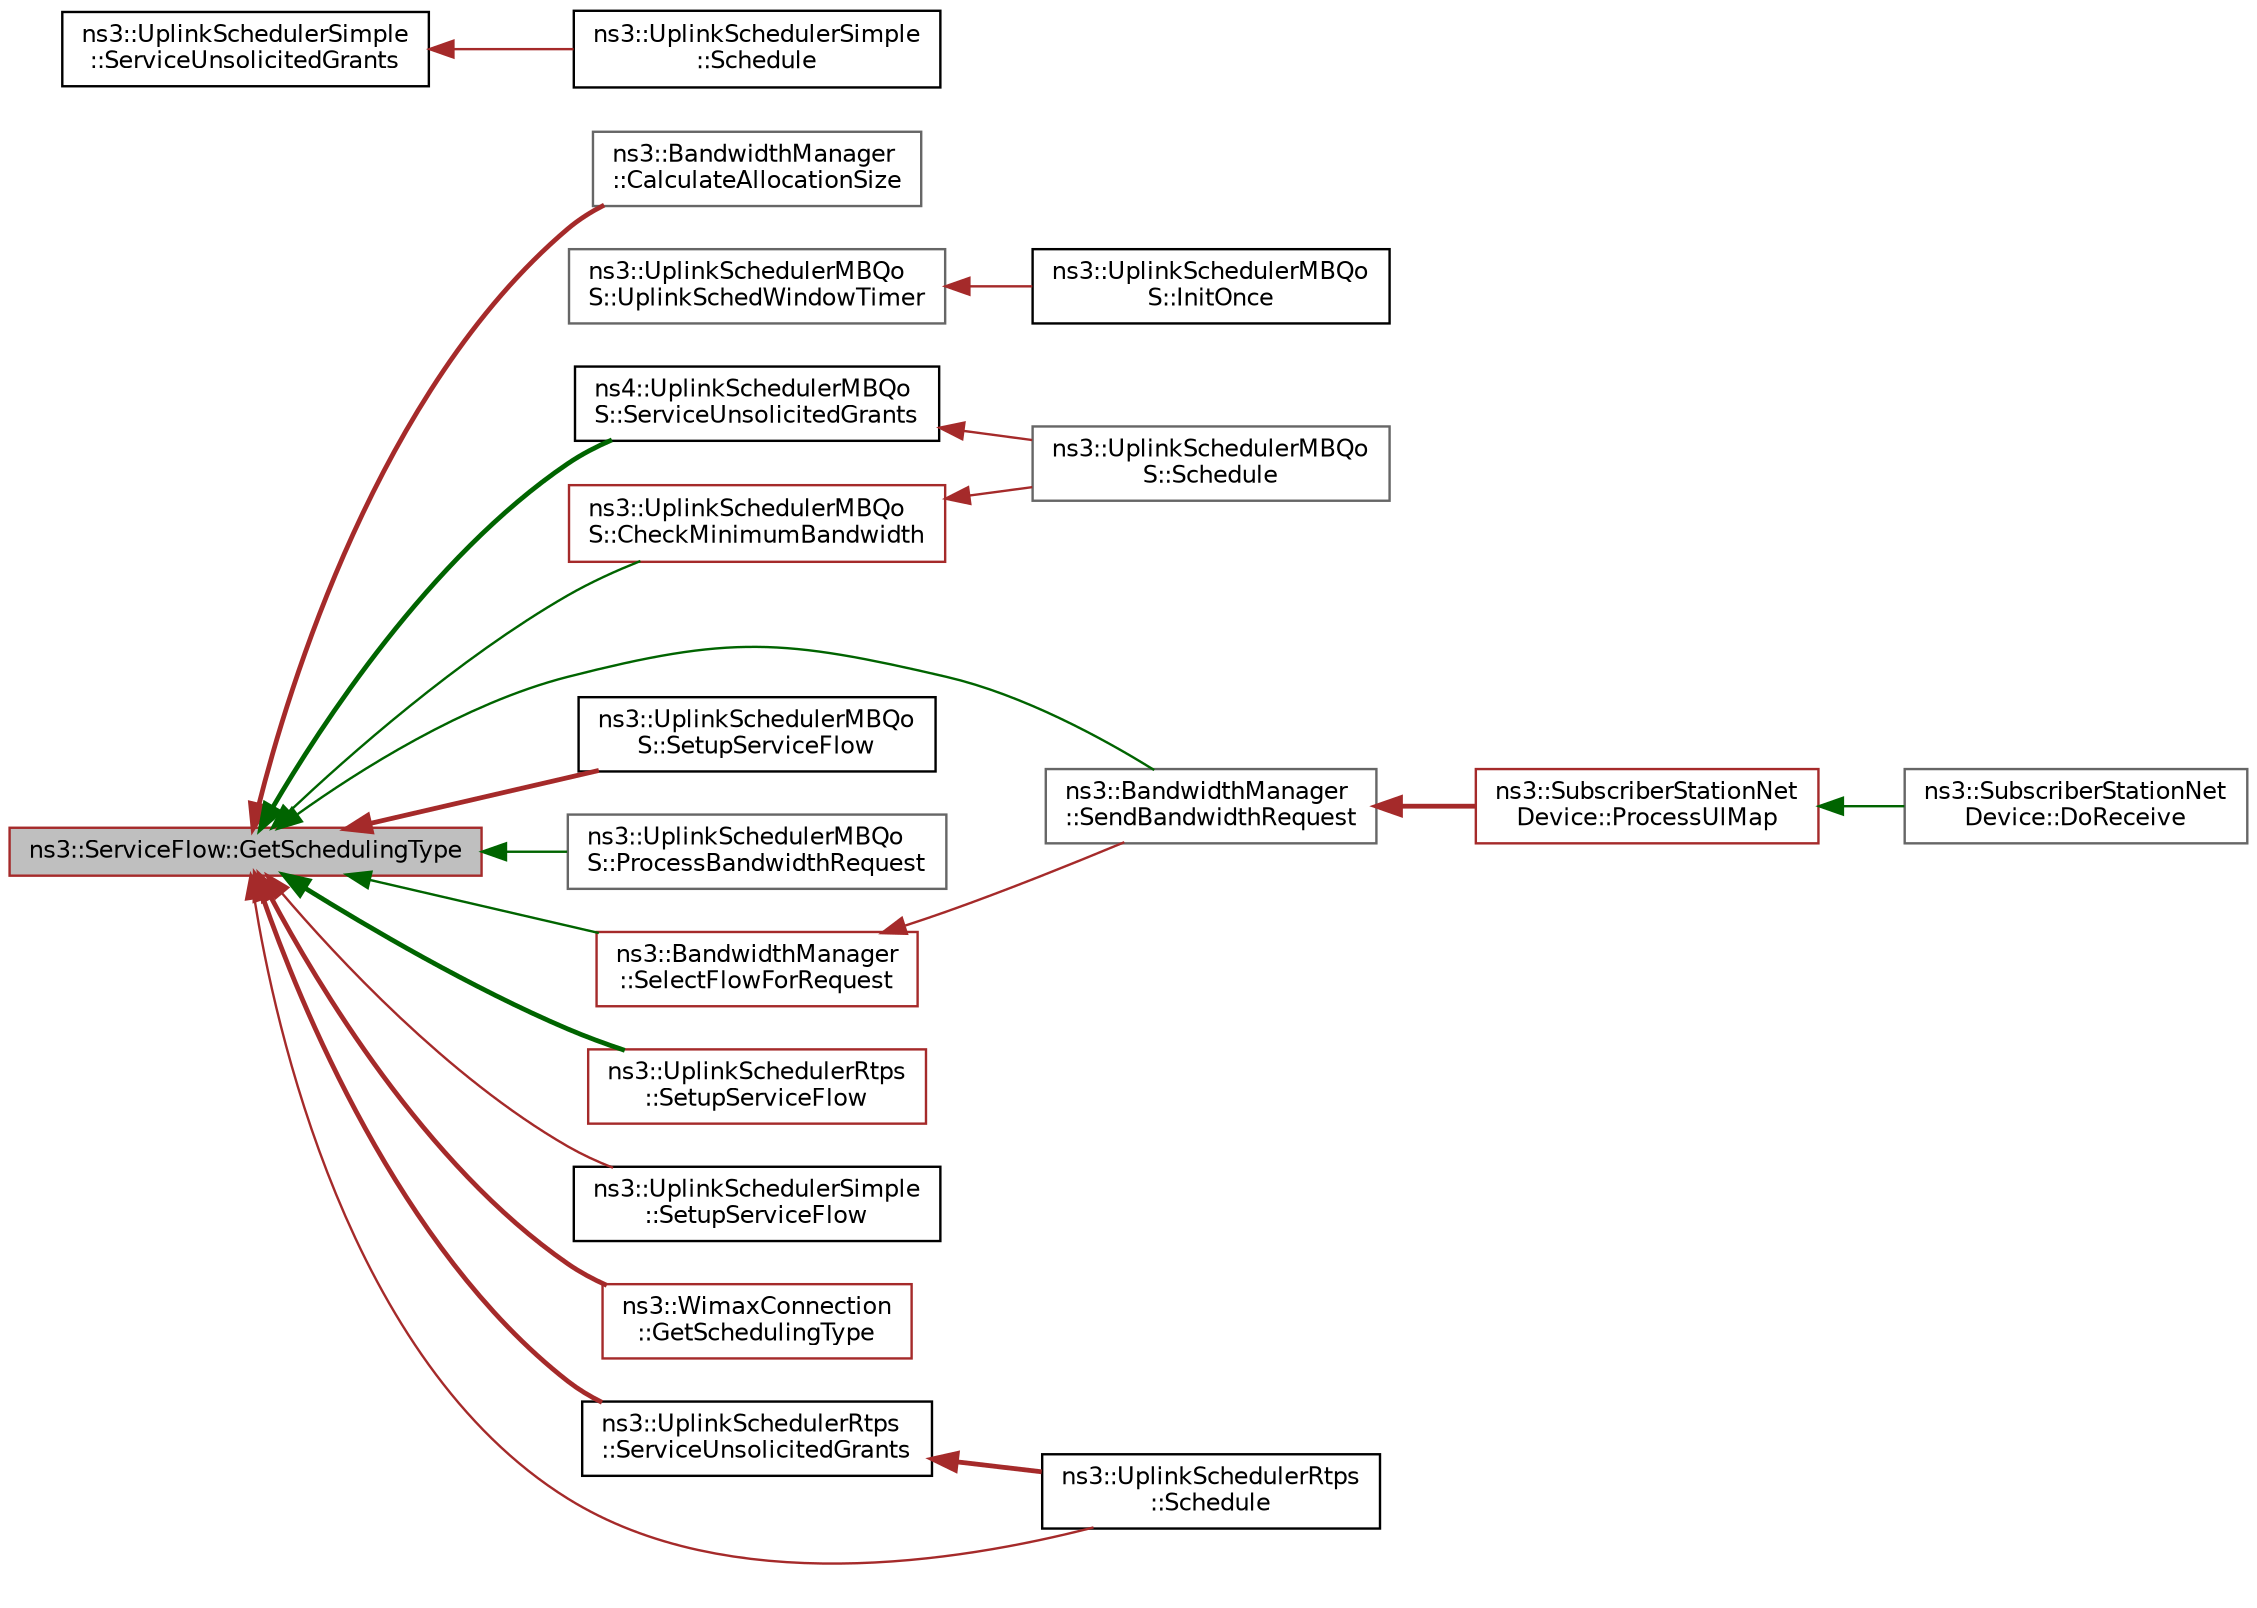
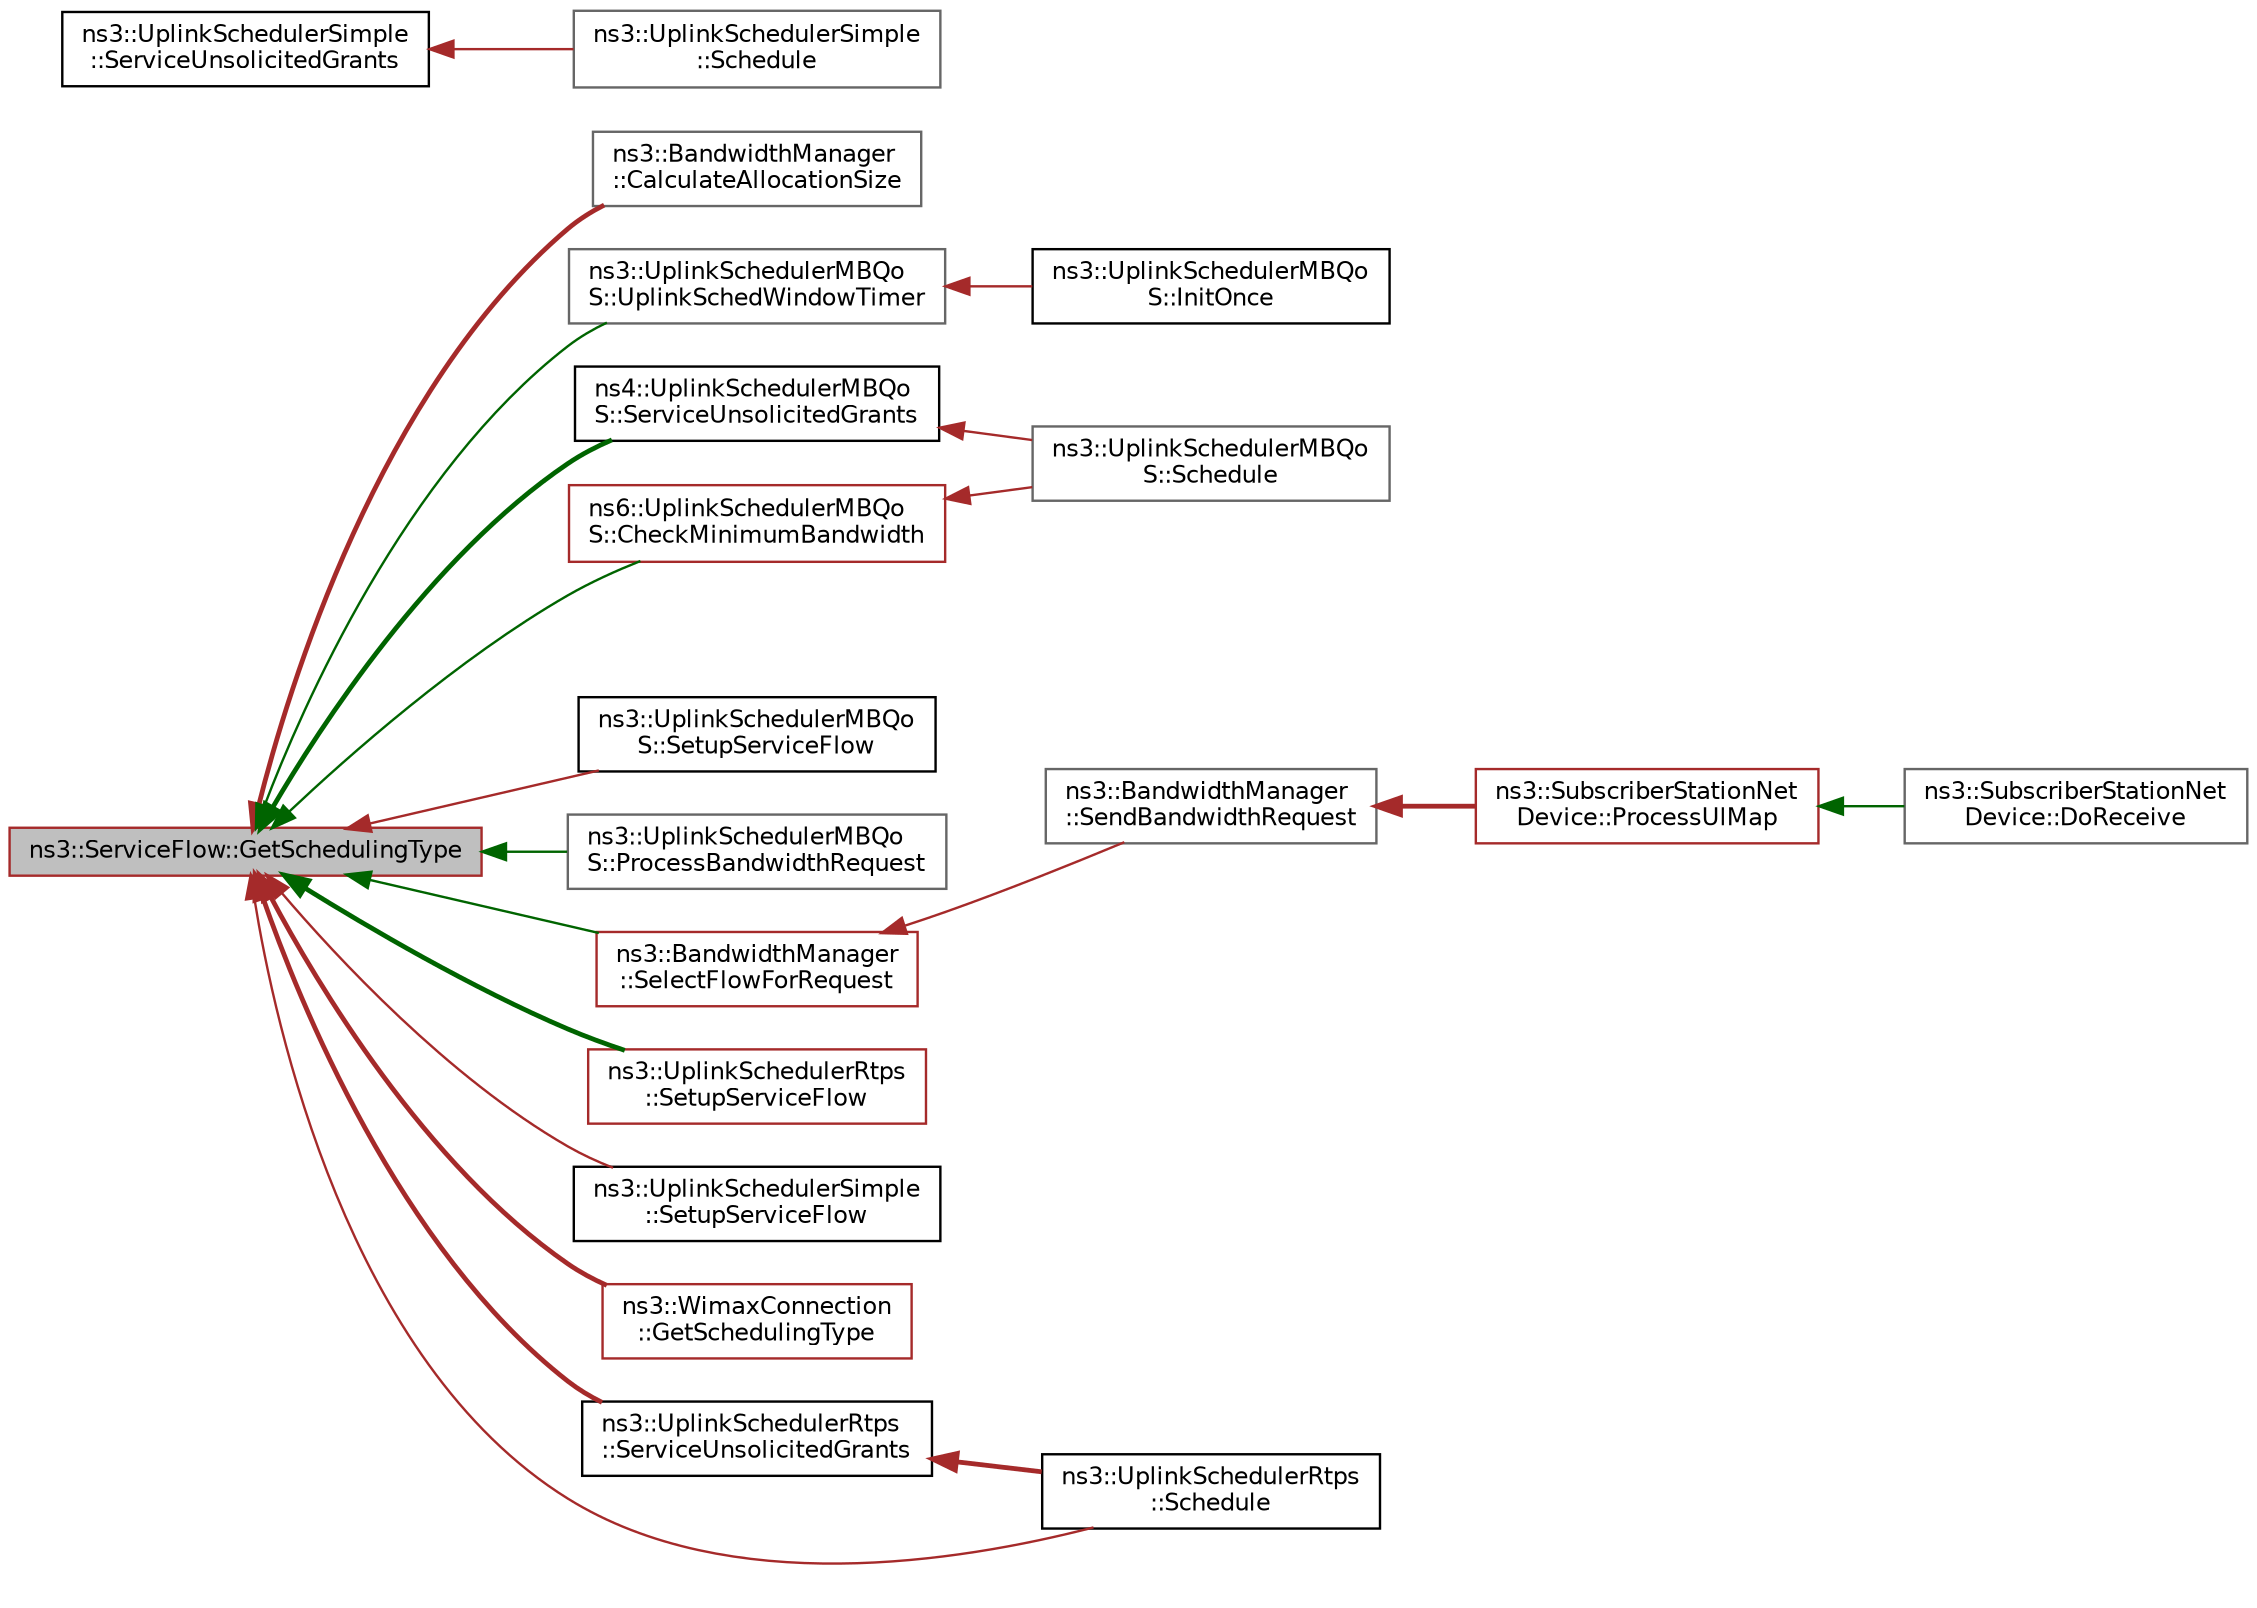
node "ns3::UplinkSchedulerSimple ::Schedule": color black -> gray40
node "ns3::UplinkSchedulerMBQo S::CheckMinimumBandwidth": label "ns3::UplinkSchedulerMBQo S::CheckMinimumBandwidth" -> "ns6::UplinkSchedulerMBQo S::CheckMinimumBandwidth"
edge "ns3::BandwidthManager ::SendBandwidthRequest" -> "ns3::ServiceFlow::GetSchedulingType": now "ns3::UplinkSchedulerMBQo S::UplinkSchedWindowTimer" -> "ns3::ServiceFlow::GetSchedulingType"
edge "ns3::UplinkSchedulerMBQo S::SetupServiceFlow" -> "ns3::ServiceFlow::GetSchedulingType": style bold -> solid
